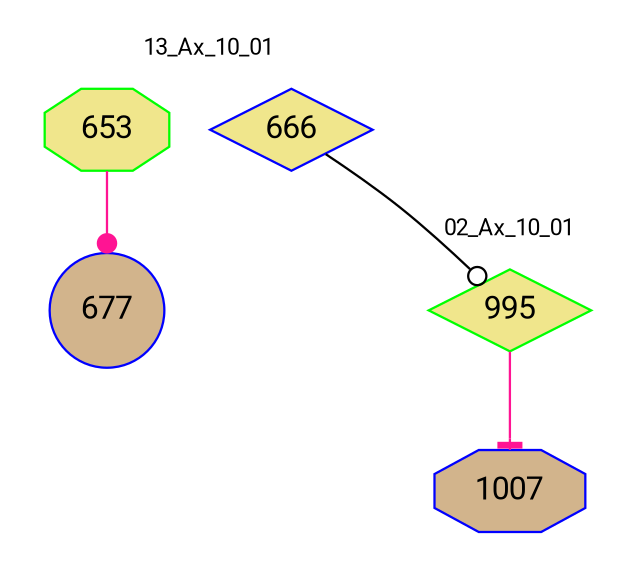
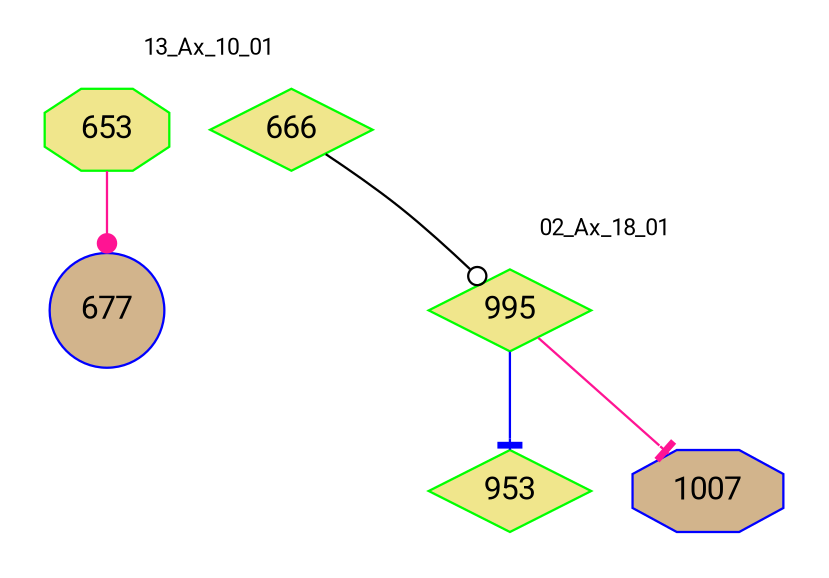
node "666": color blue -> green
cluster "02_Ax_10_01": label "02_Ax_10_01" -> "02_Ax_18_01"
node "953": added
